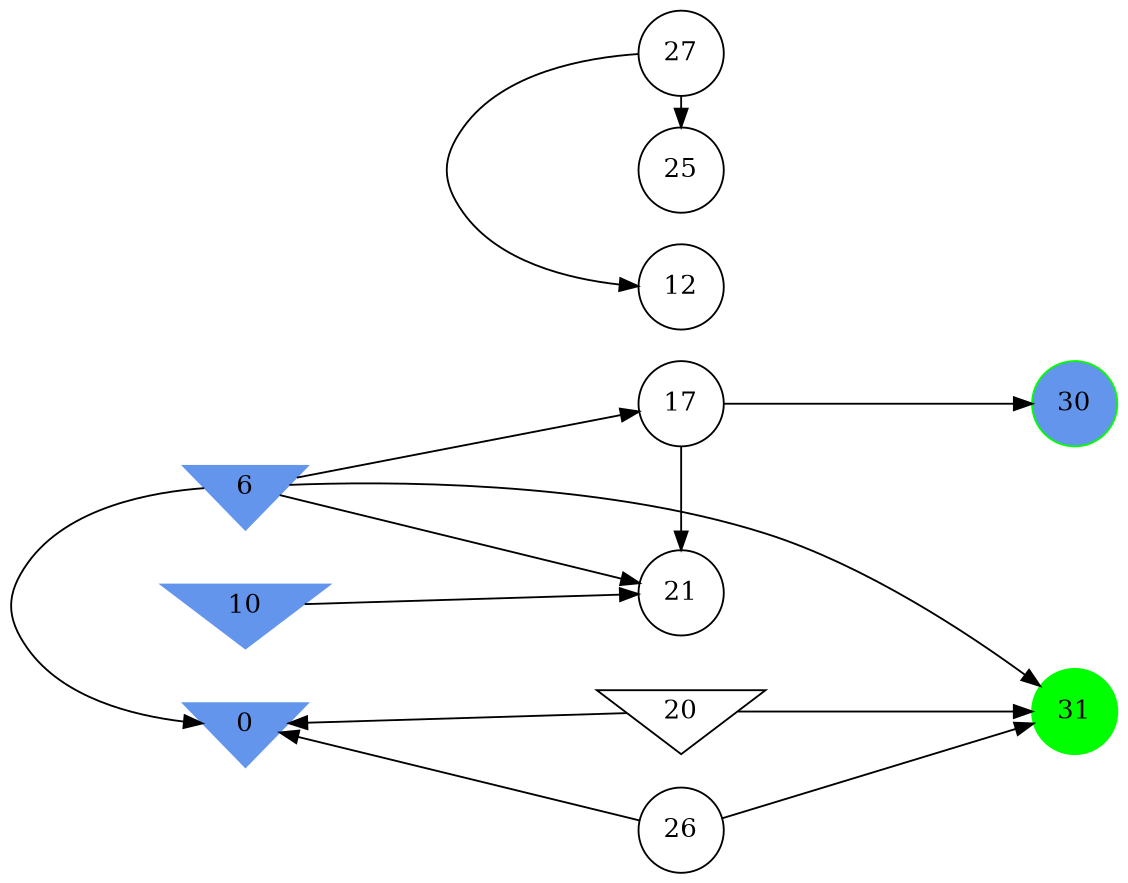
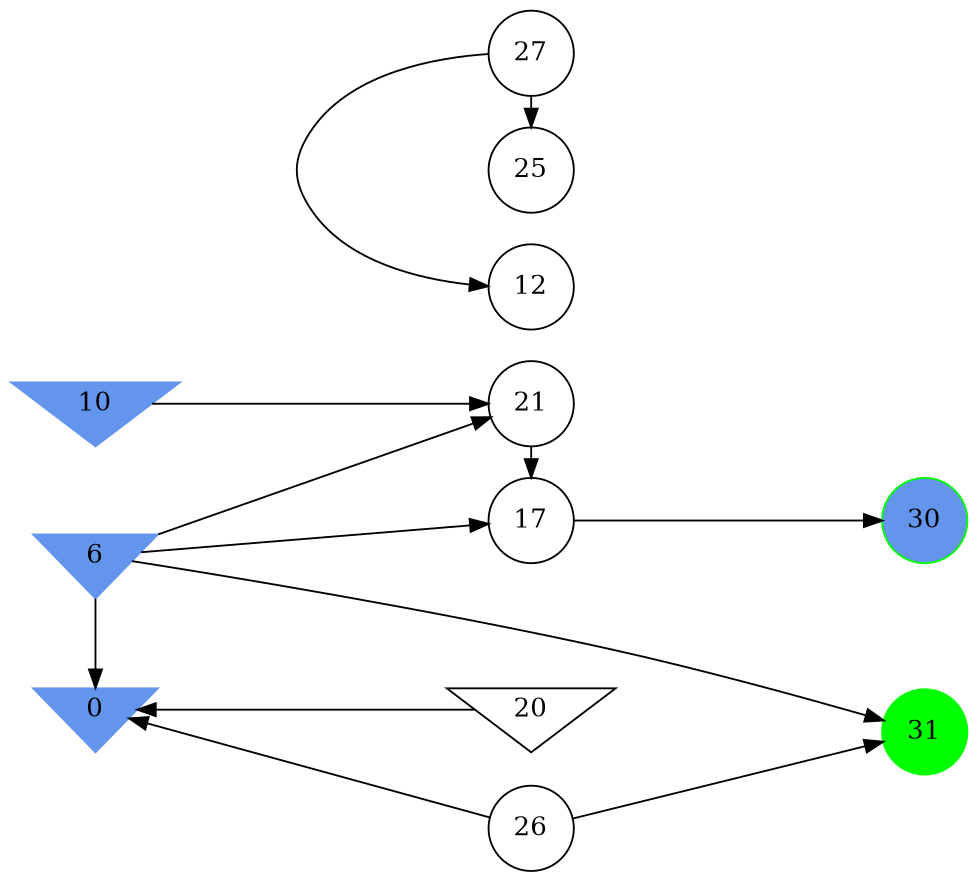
edge "17" -> "21": reversed
edge "20" -> "31": removed
